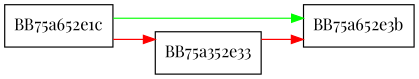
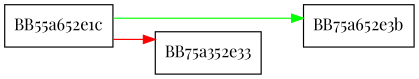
node "BB75a652e1c": label "BB75a652e1c" -> "BB55a652e1c"
edge "BB75a352e33" -> "BB75a652e3b": removed
